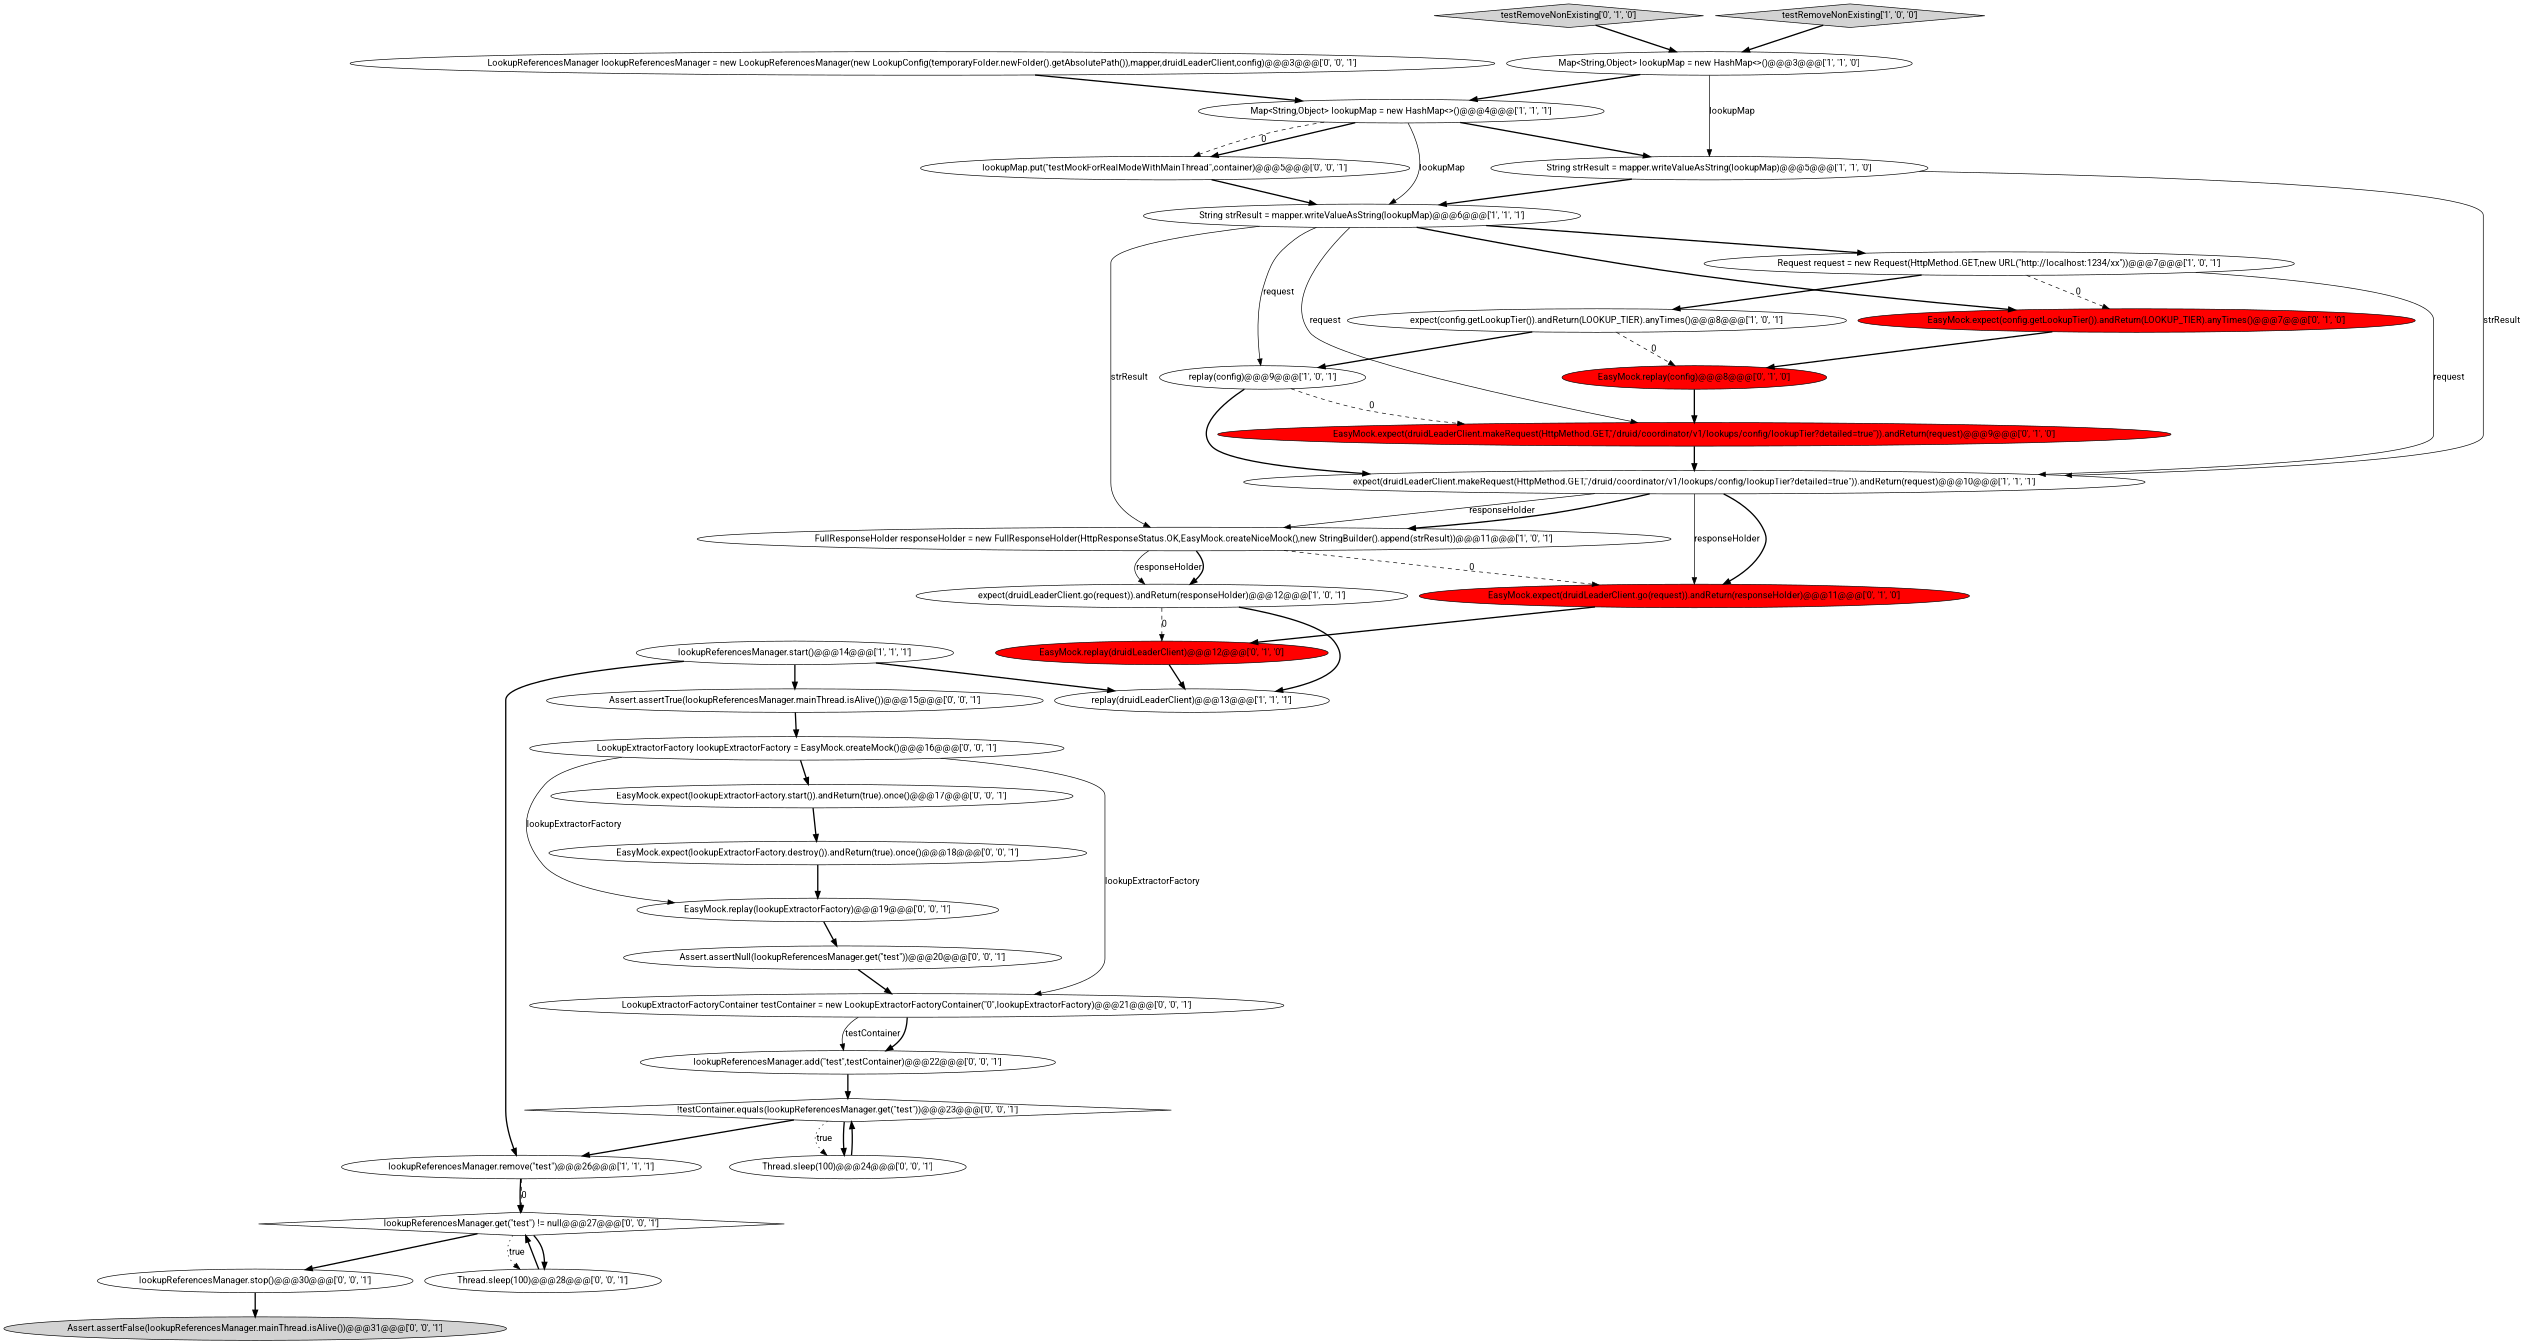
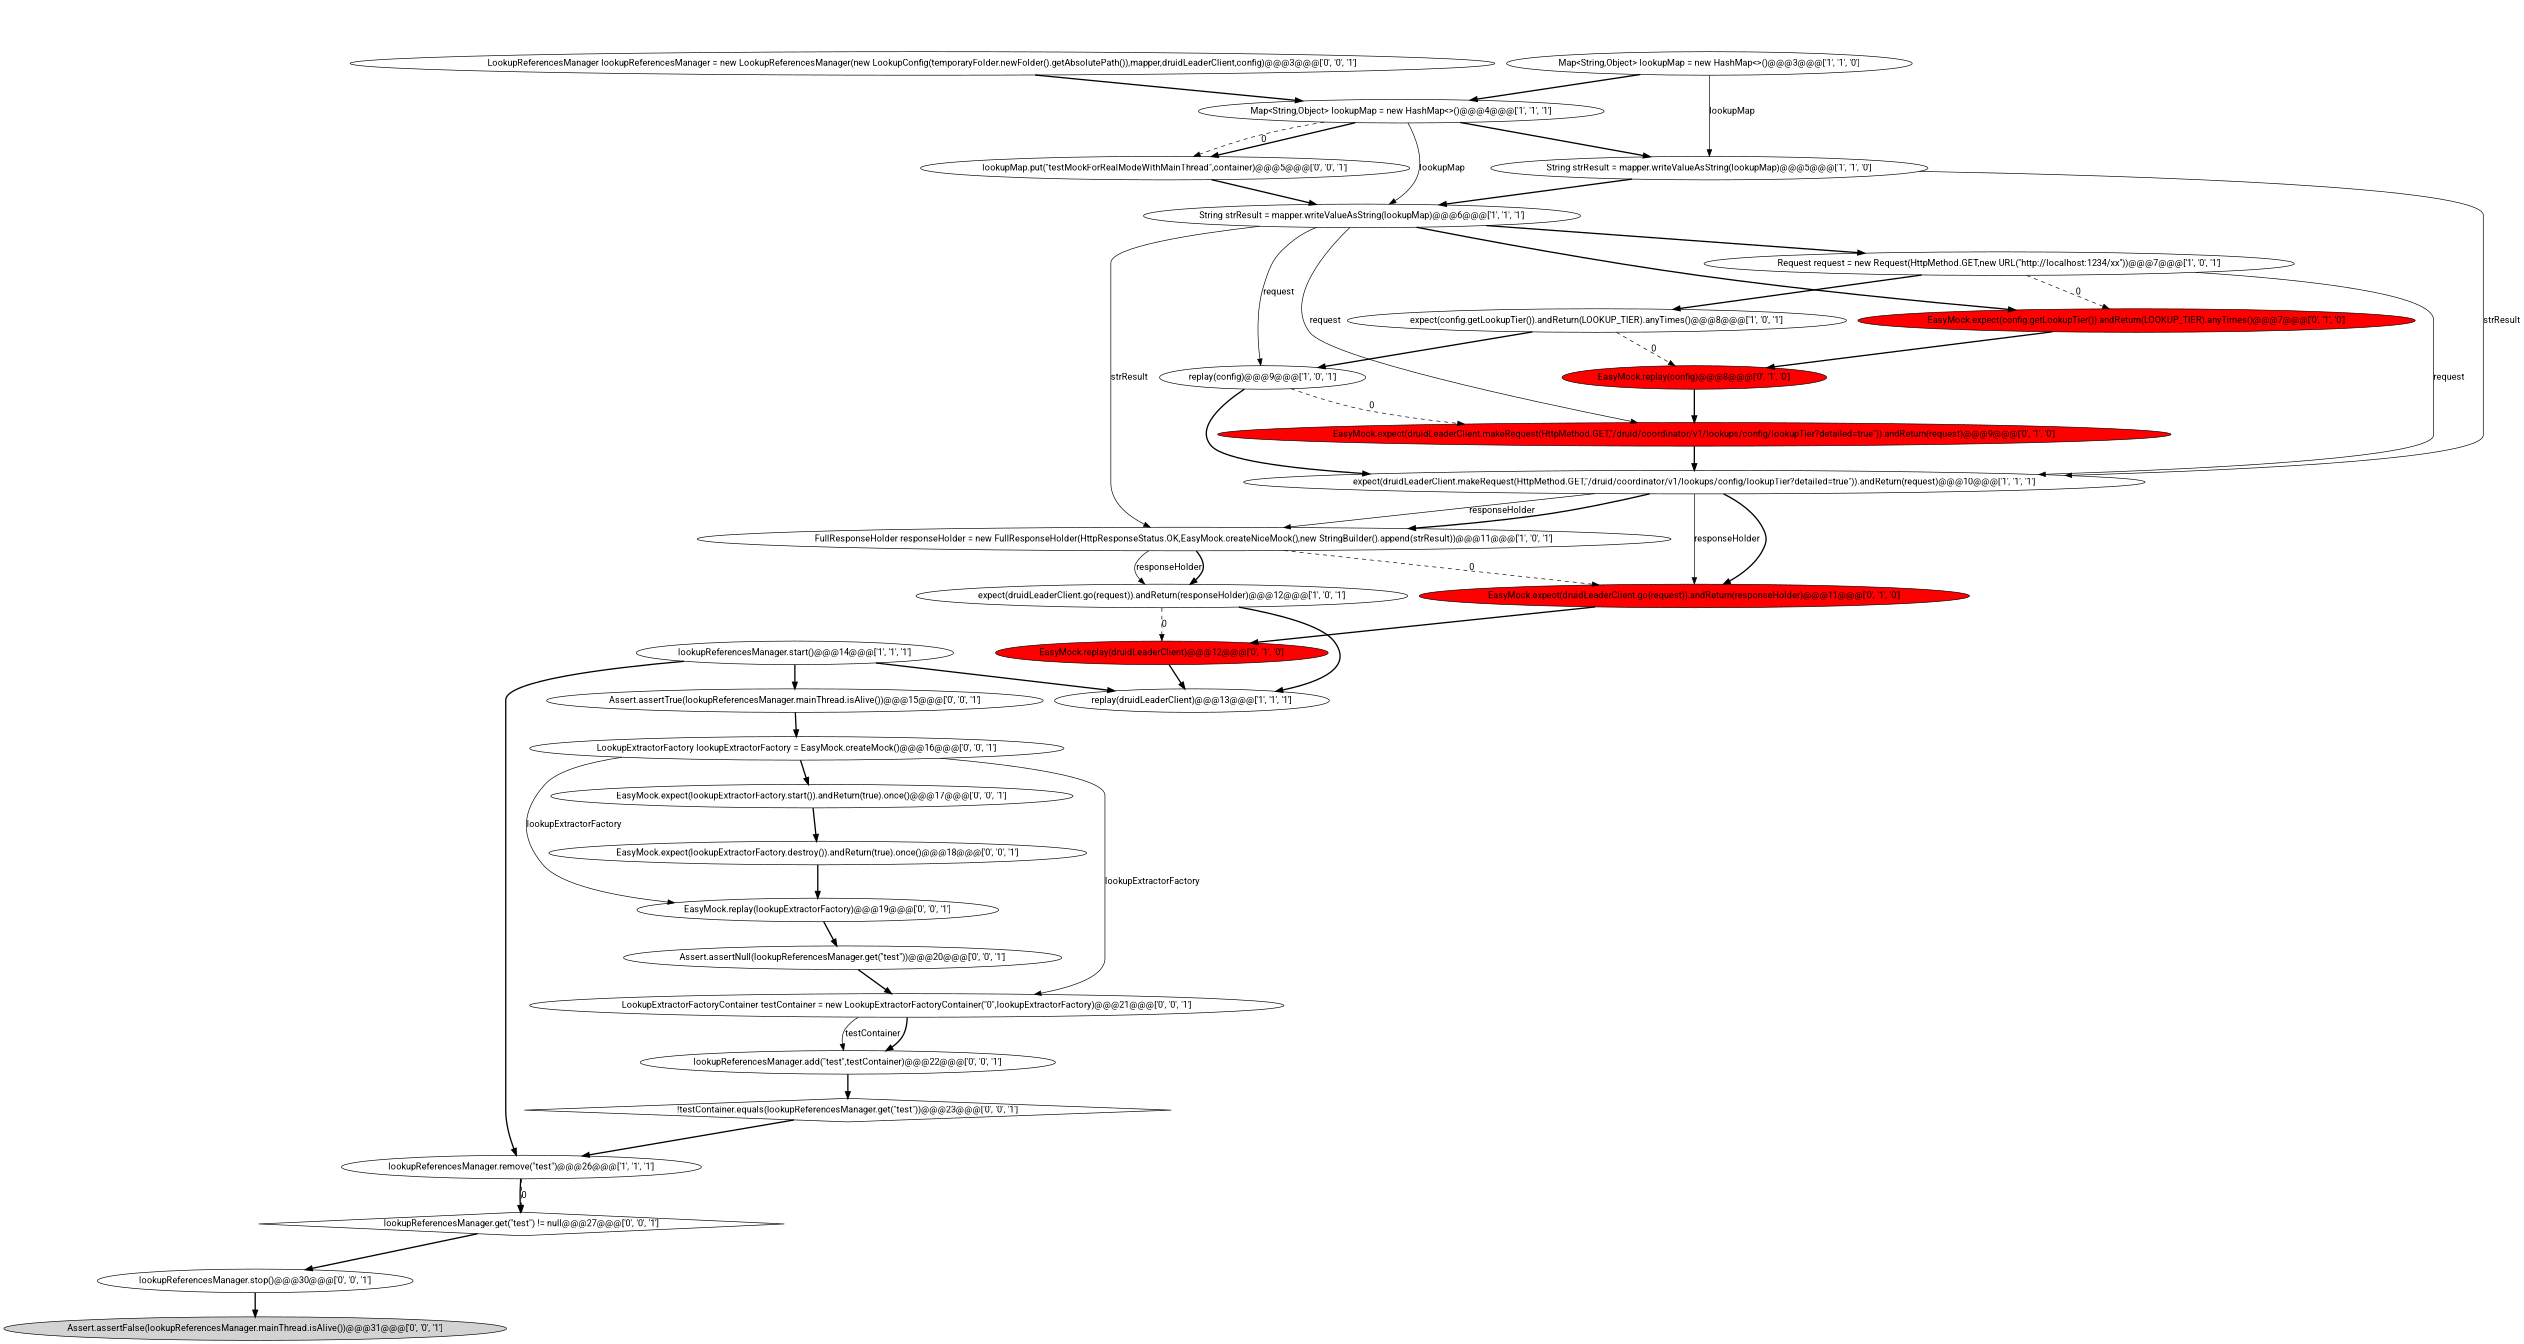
node "testRemoveNonExisting['0', '1', '0']": removed
node "testRemoveNonExisting['1', '0', '0']": removed
node "Thread.sleep(100)@@@24@@@['0', '0', '1']": removed
node "Thread.sleep(100)@@@28@@@['0', '0', '1']": removed
